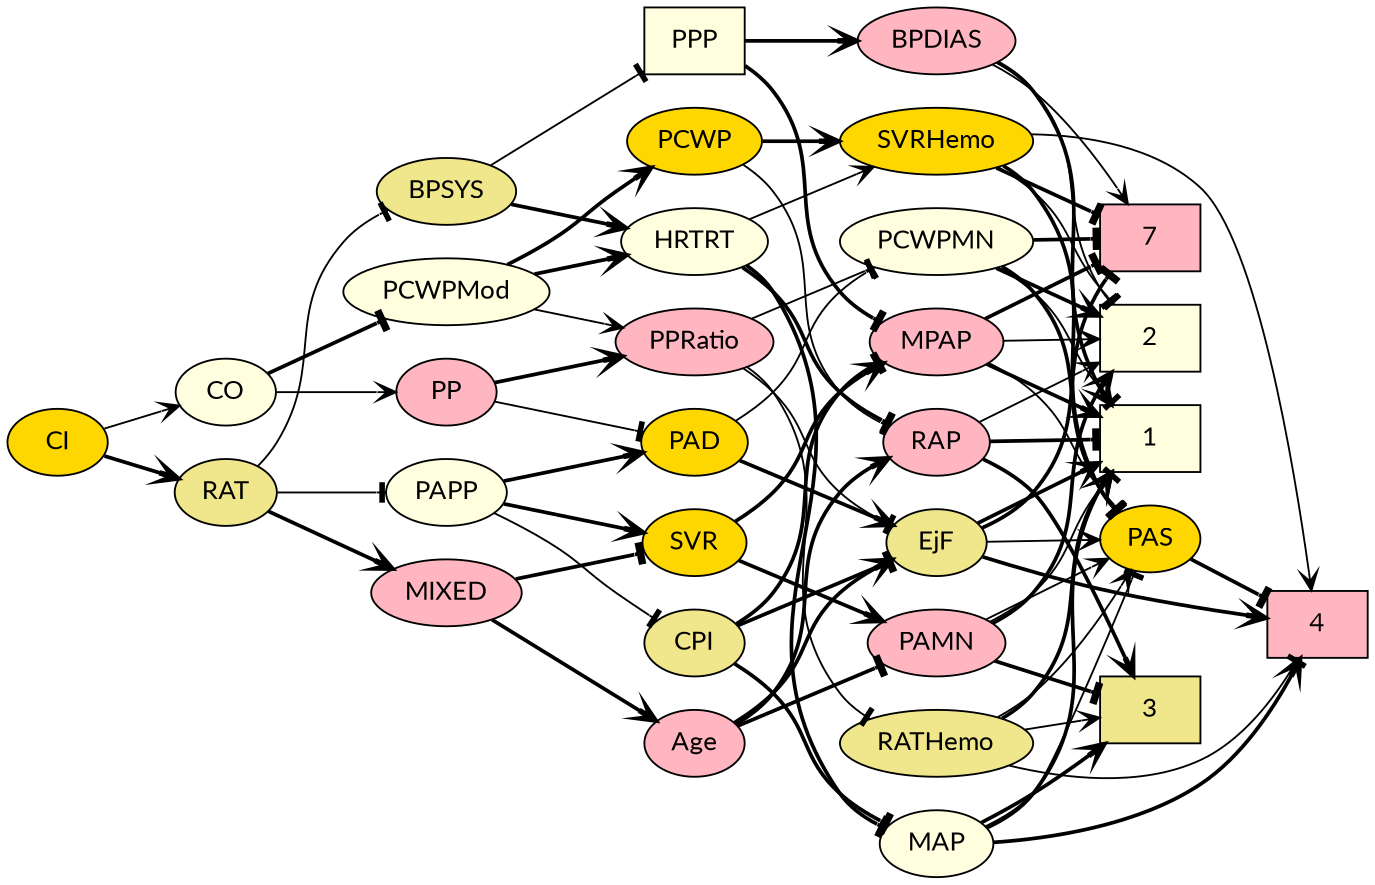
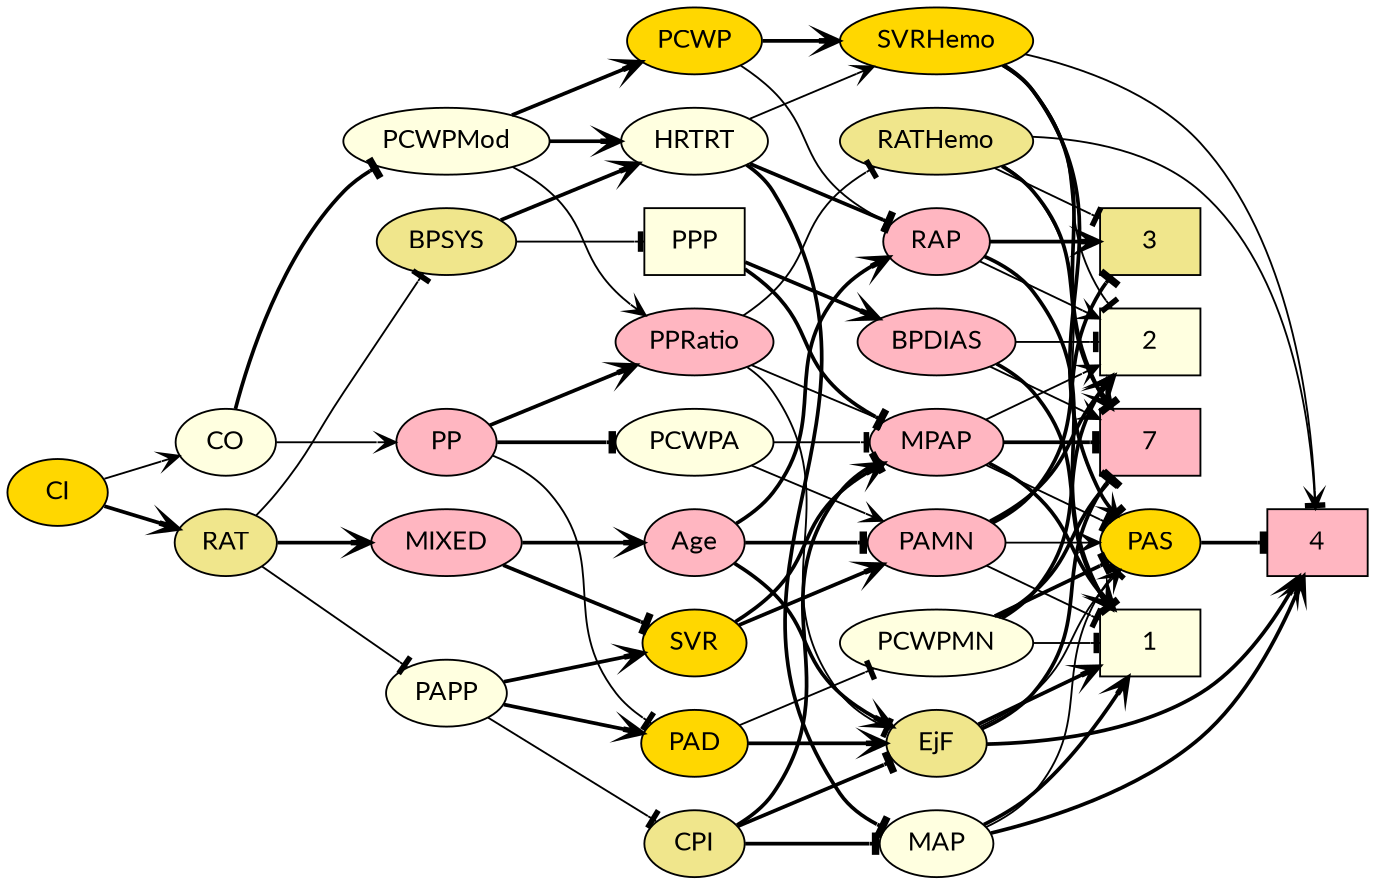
edge "PPRatio" -> "PCWPMN": now "PPRatio" -> "MPAP"
node "PCWPA": added
edge "RATHemo" -> "1": now "RATHemo" -> "7"
edge "RATHemo" -> "3": arrowhead vee -> tee
edge "MAP" -> "3": removed
